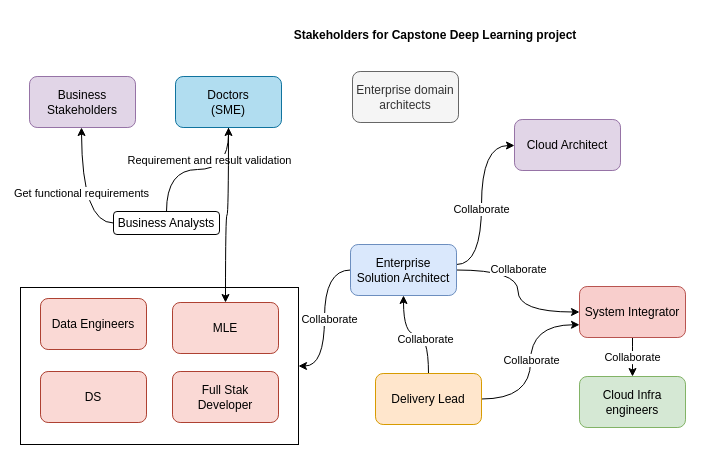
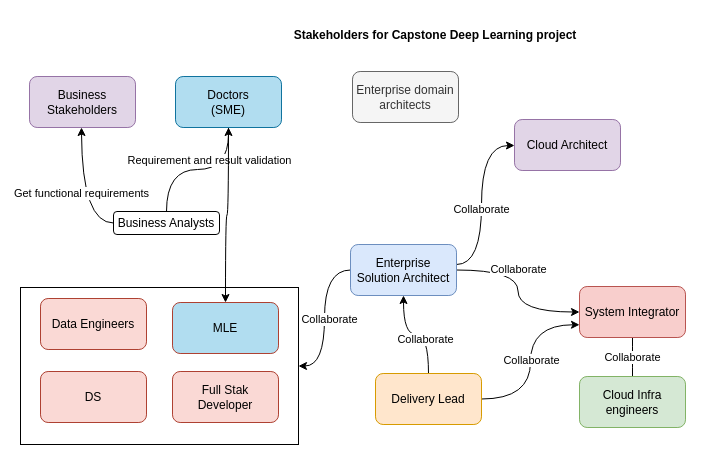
node "MLE": fillcolor #fad9d5 -> #b1ddf0
edge "System Integrator" -> "Cloud Infra engineers": arrowhead classic -> none
